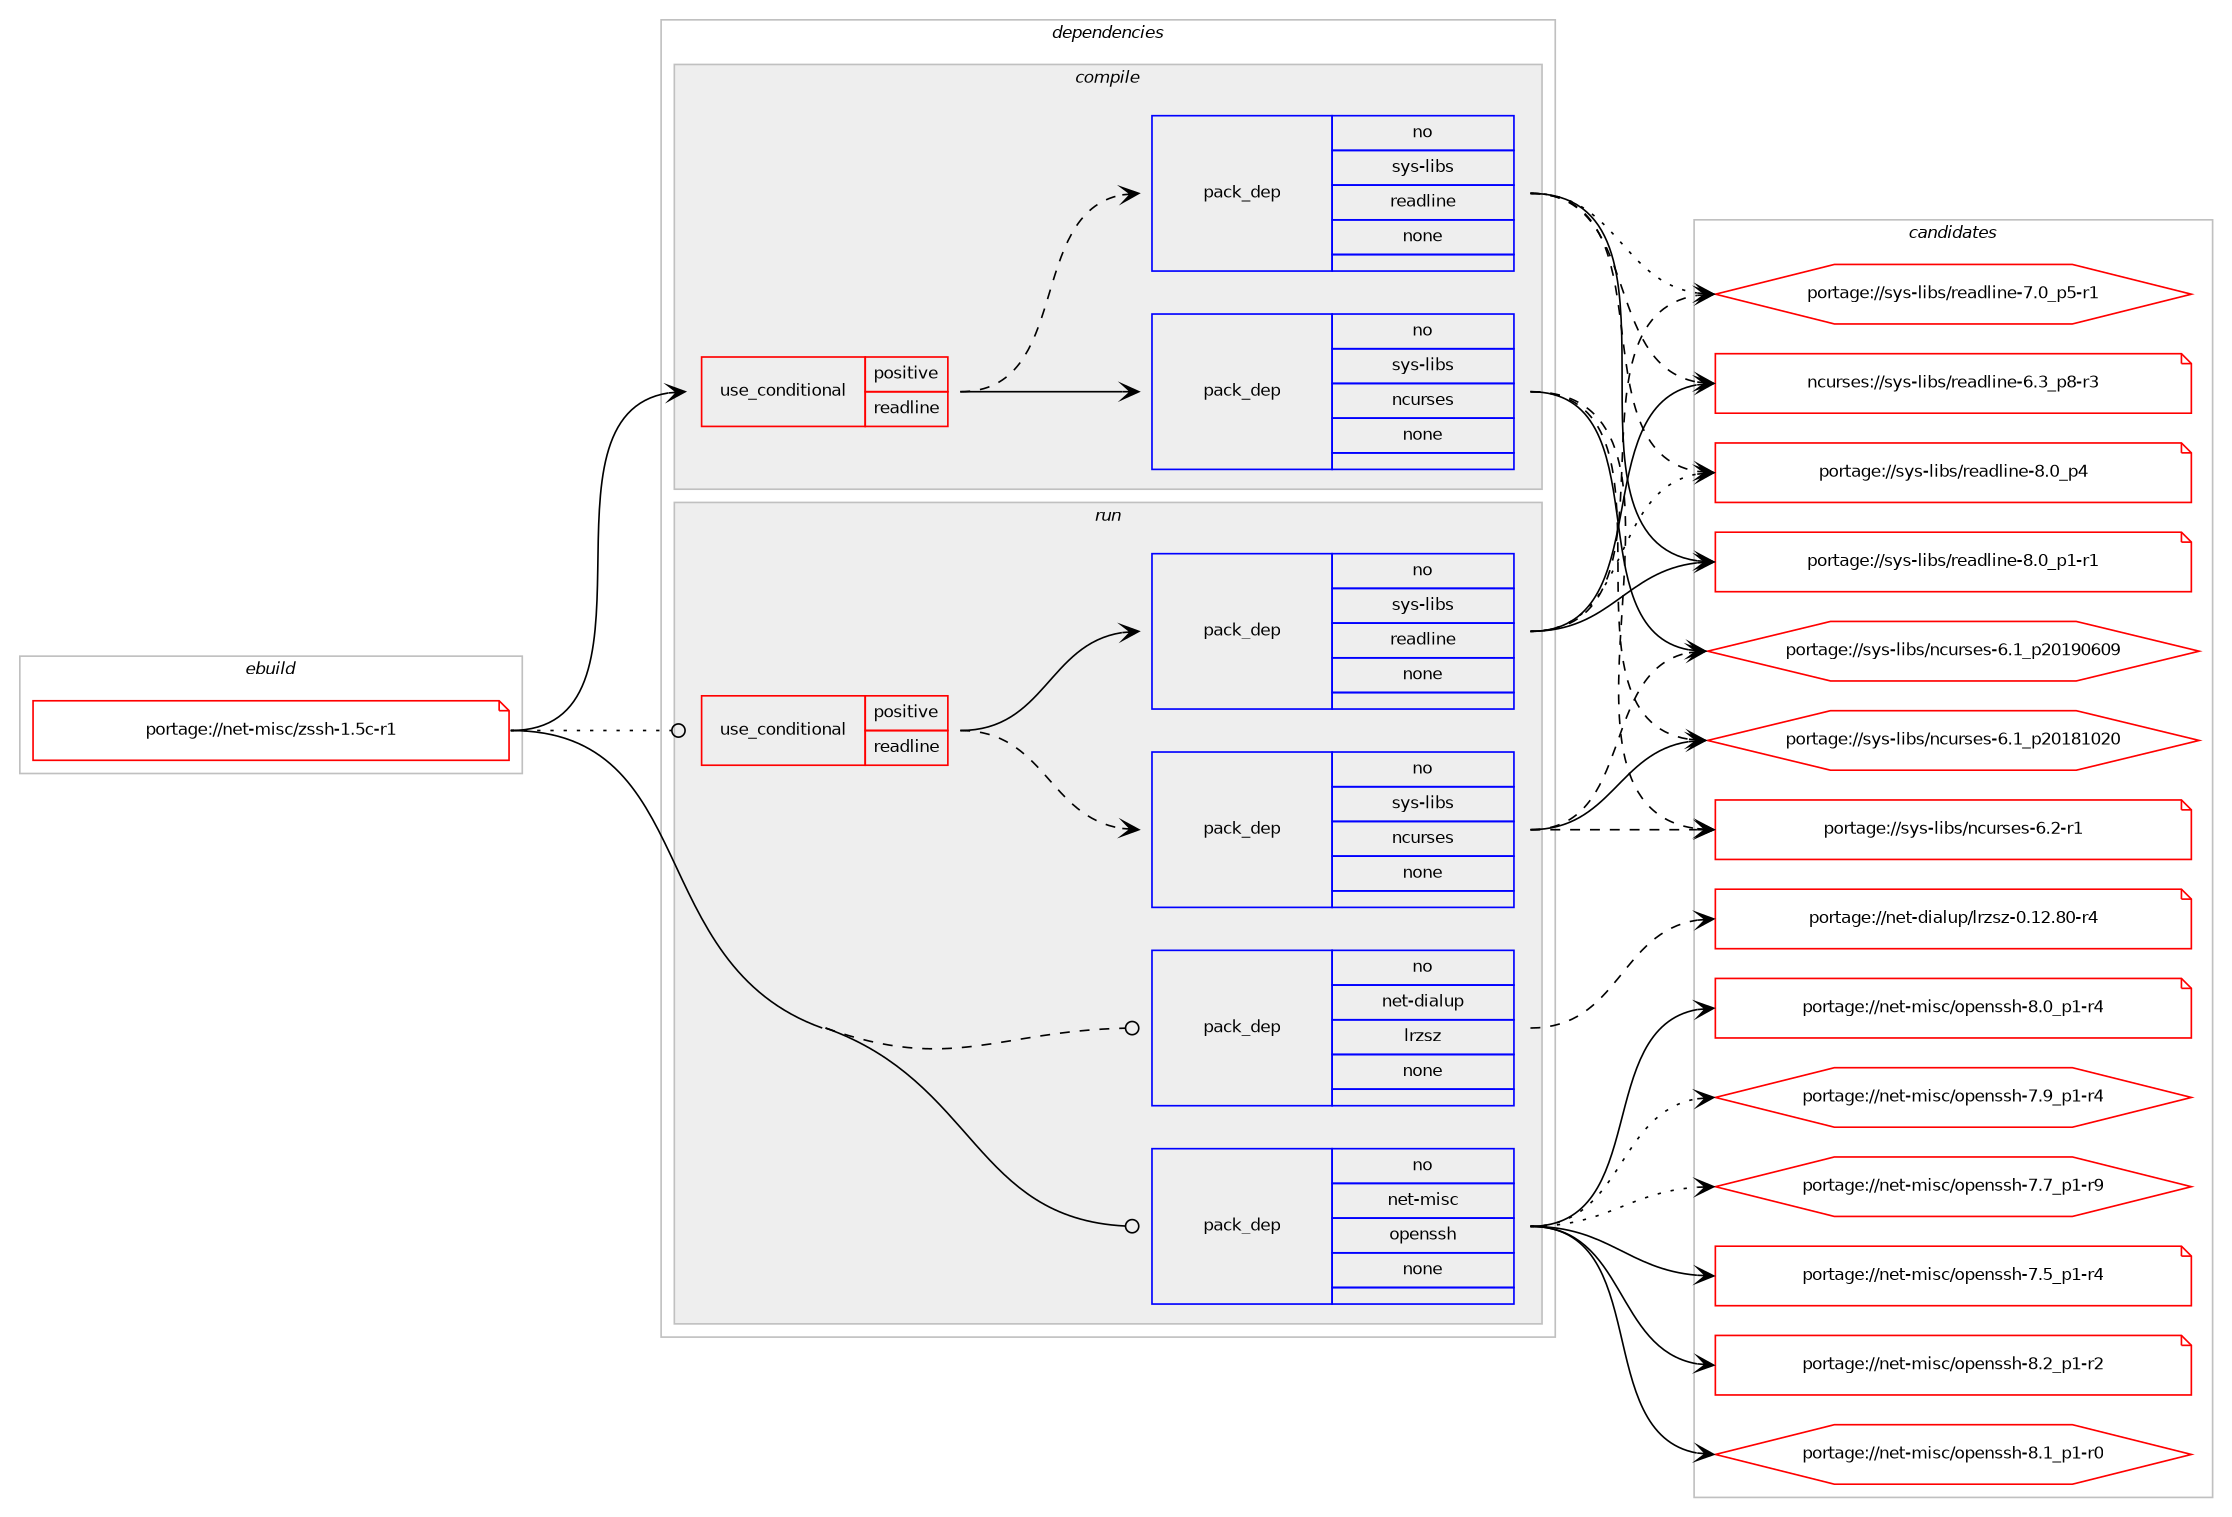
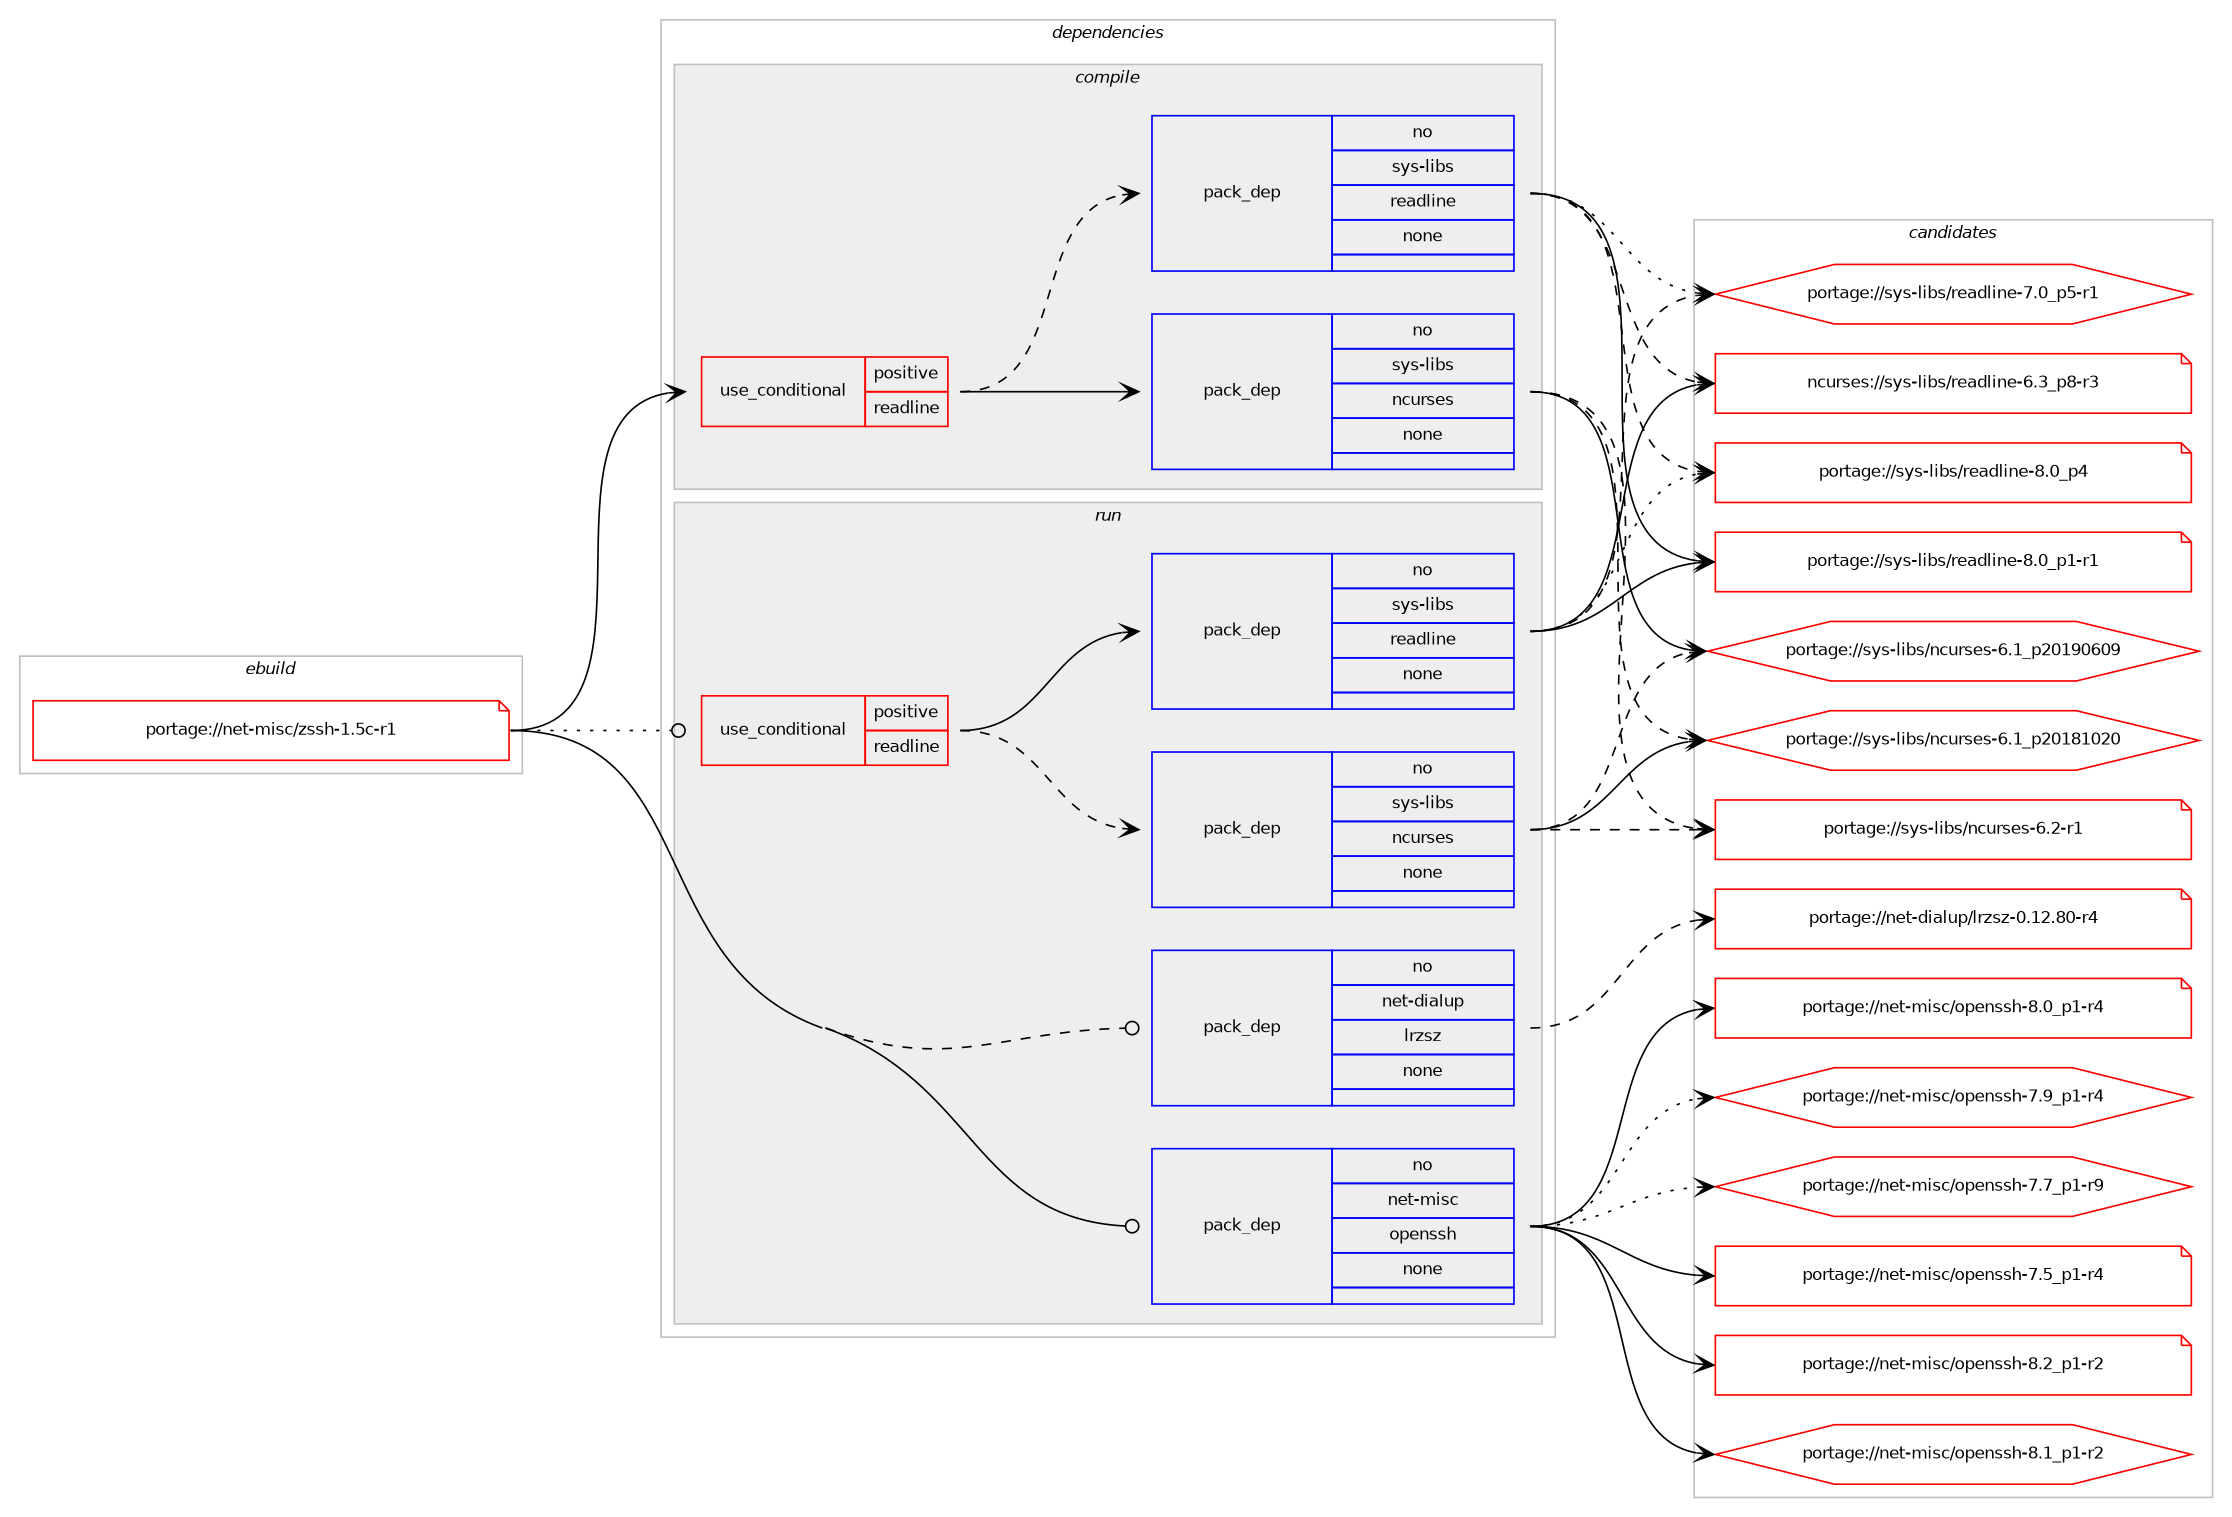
node "portage://net-misc/openssh-8.1_p1-r0": label "portage://net-misc/openssh-8.1_p1-r0" -> "portage://net-misc/openssh-8.1_p1-r2"
